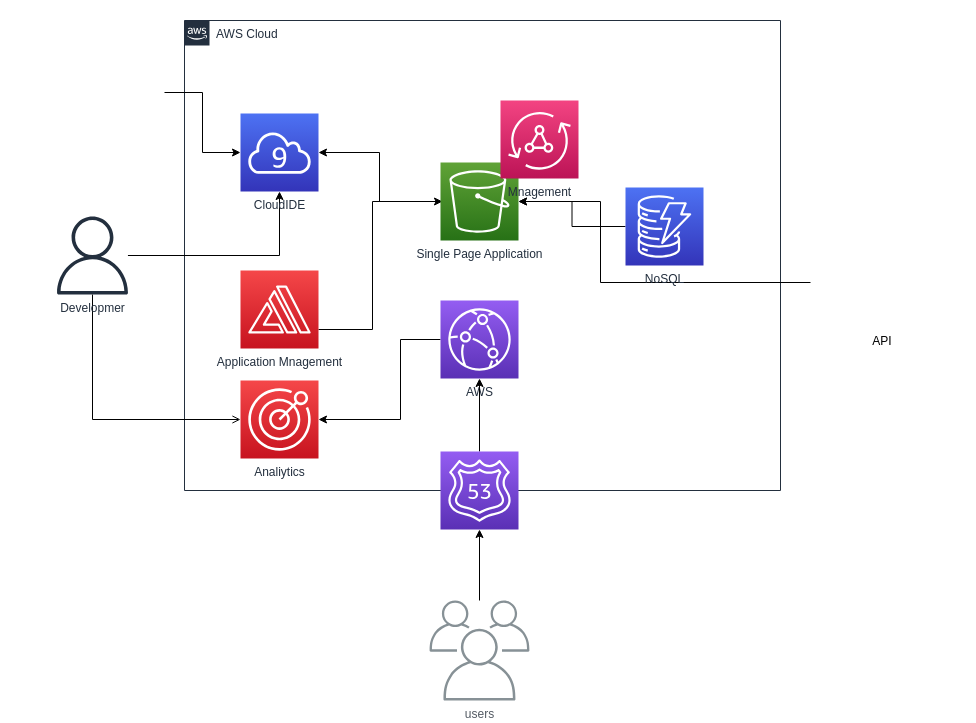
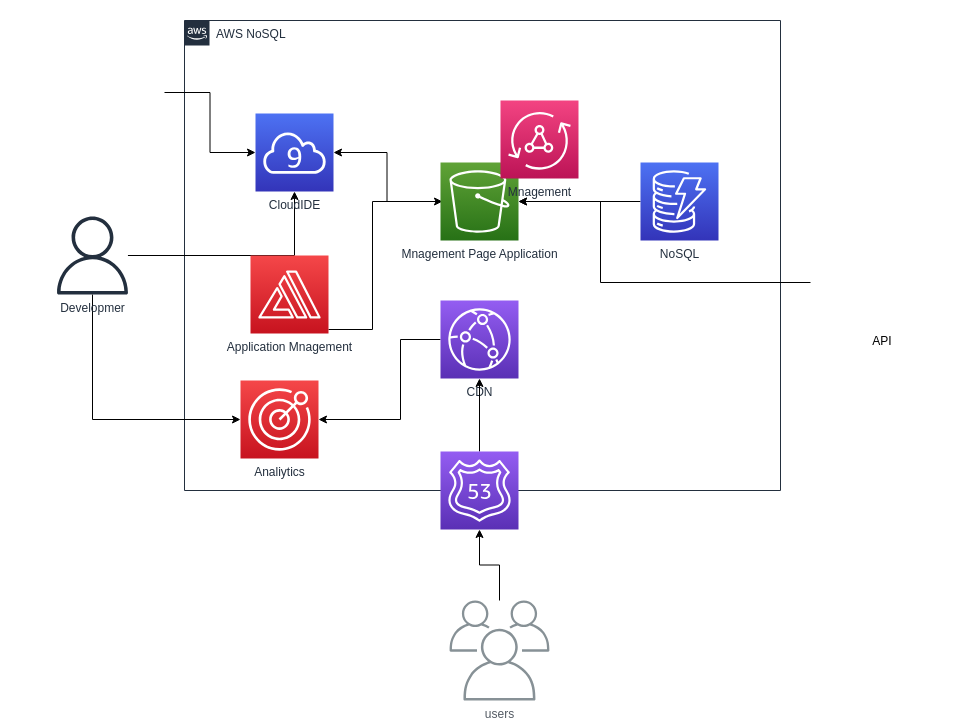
node "AWS Cloud": label "AWS Cloud" -> "AWS NoSQL"
node "CloudIDE": moved (280, 153) -> (295, 153)
node "NoSQL": moved (665, 227) -> (680, 202)
node "Single Page Application": label "Single Page Application" -> "Mnagement Page Application"
node "Application Mnagement": moved (280, 310) -> (290, 295)
node "AWS": label "AWS" -> "CDN"
edge "Developmer" -> "Analiytics": arrowhead open -> classic
node "users": moved (480, 651) -> (500, 651)
